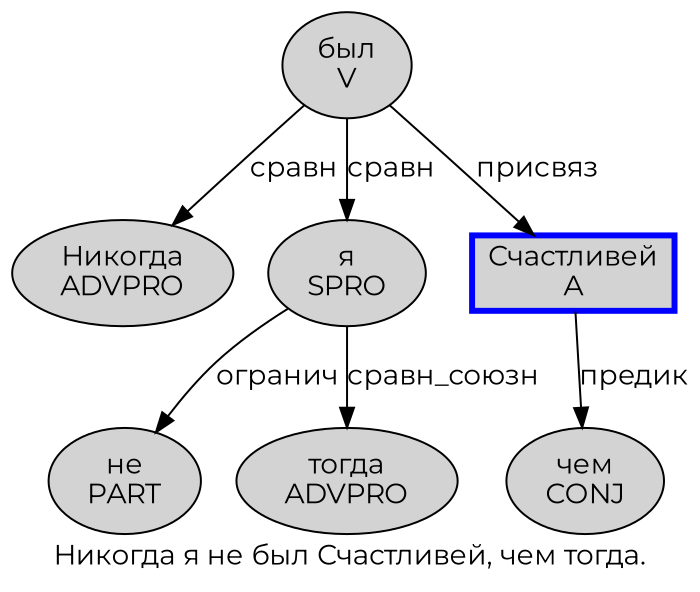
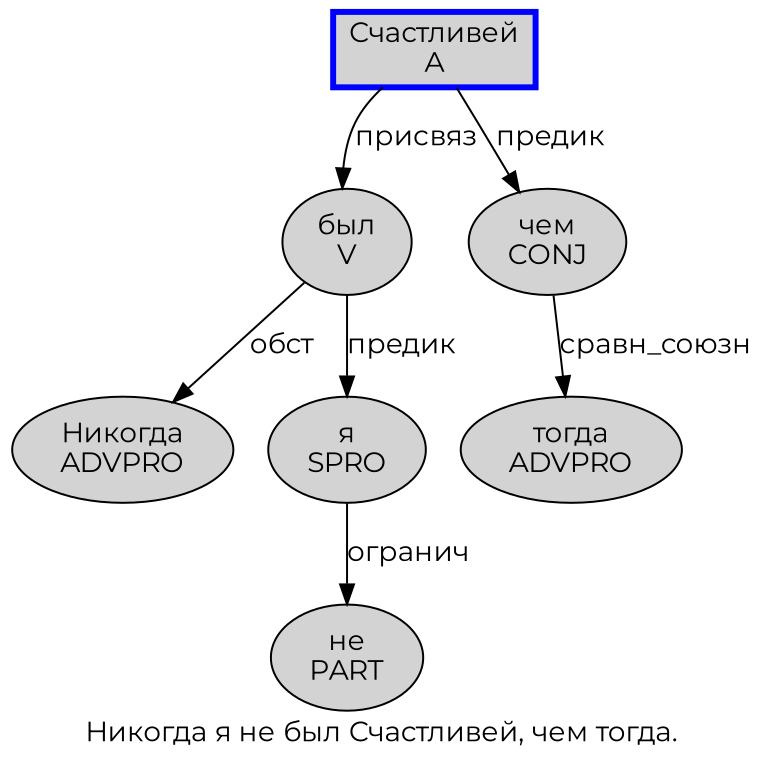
edge "был V" -> "Счастливей A": reversed
edge "был V" -> "Никогда ADVPRO": label "сравн" -> "обст"
edge "был V" -> "я SPRO": label "сравн" -> "предик"
edge "я SPRO" -> "тогда ADVPRO": now "чем CONJ" -> "тогда ADVPRO"
